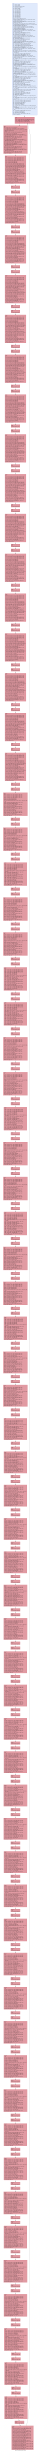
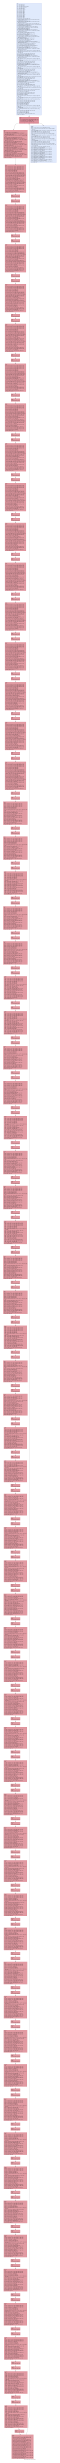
node "%1660:": added
